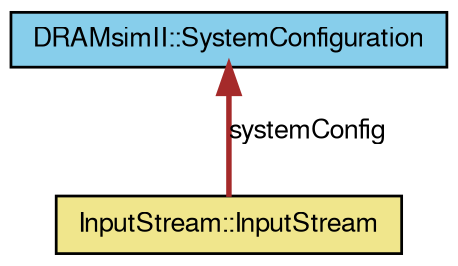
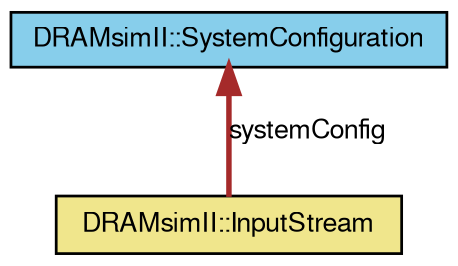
node "InputStream::InputStream": label "InputStream::InputStream" -> "DRAMsimII::InputStream"
